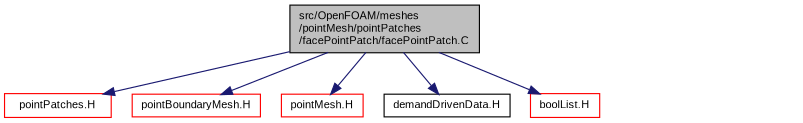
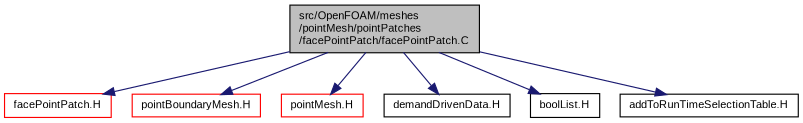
node "pointPatches.H": label "pointPatches.H" -> "facePointPatch.H"
node "boolList.H": color red -> black
node "addToRunTimeSelectionTable.H": added
